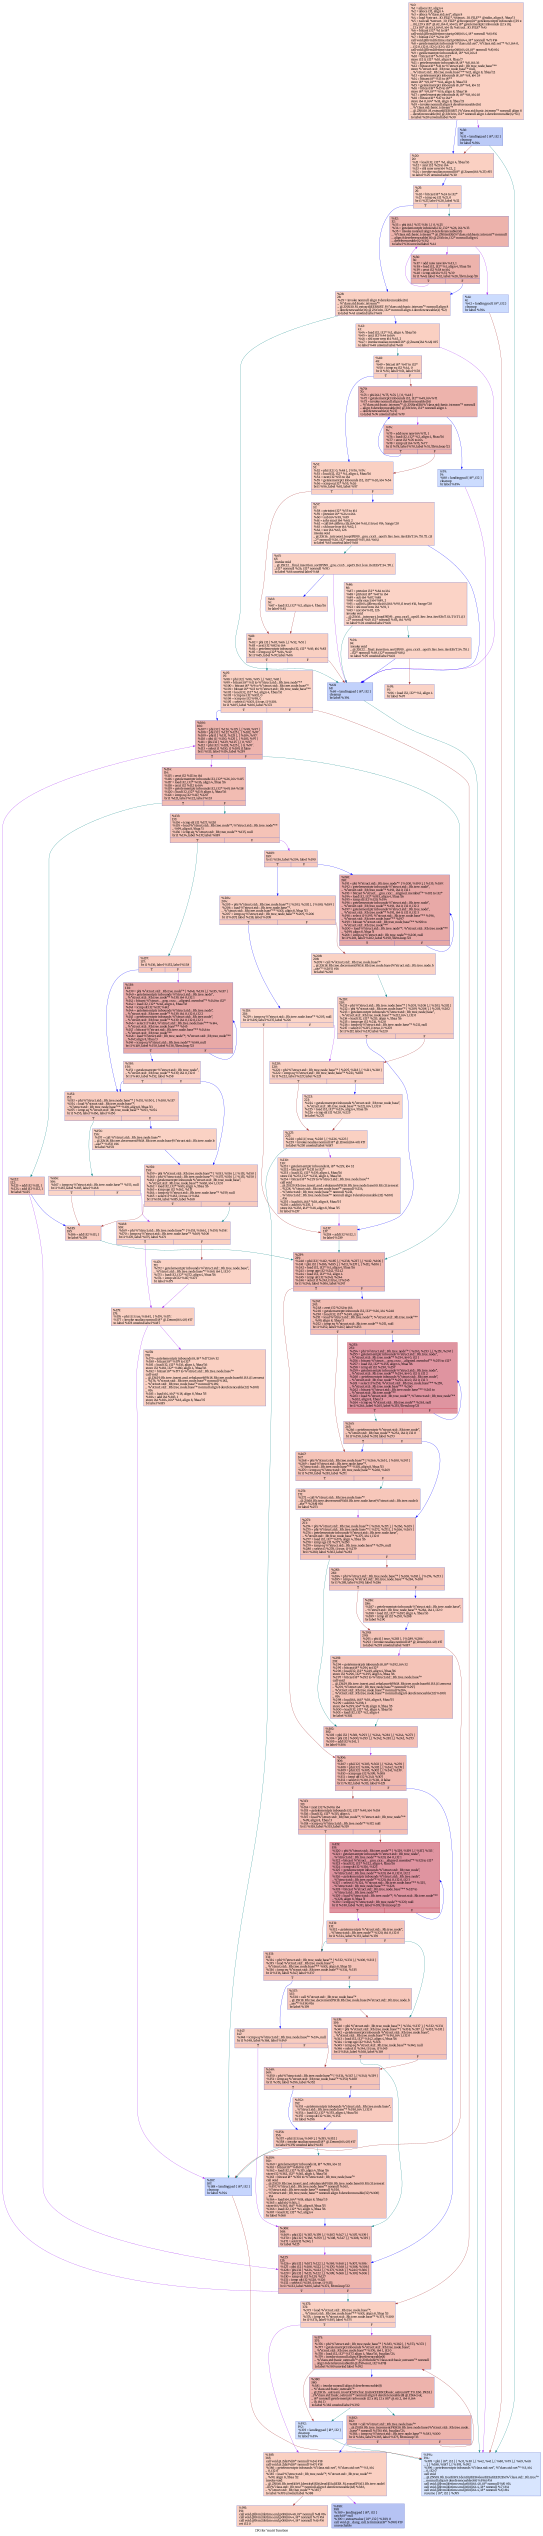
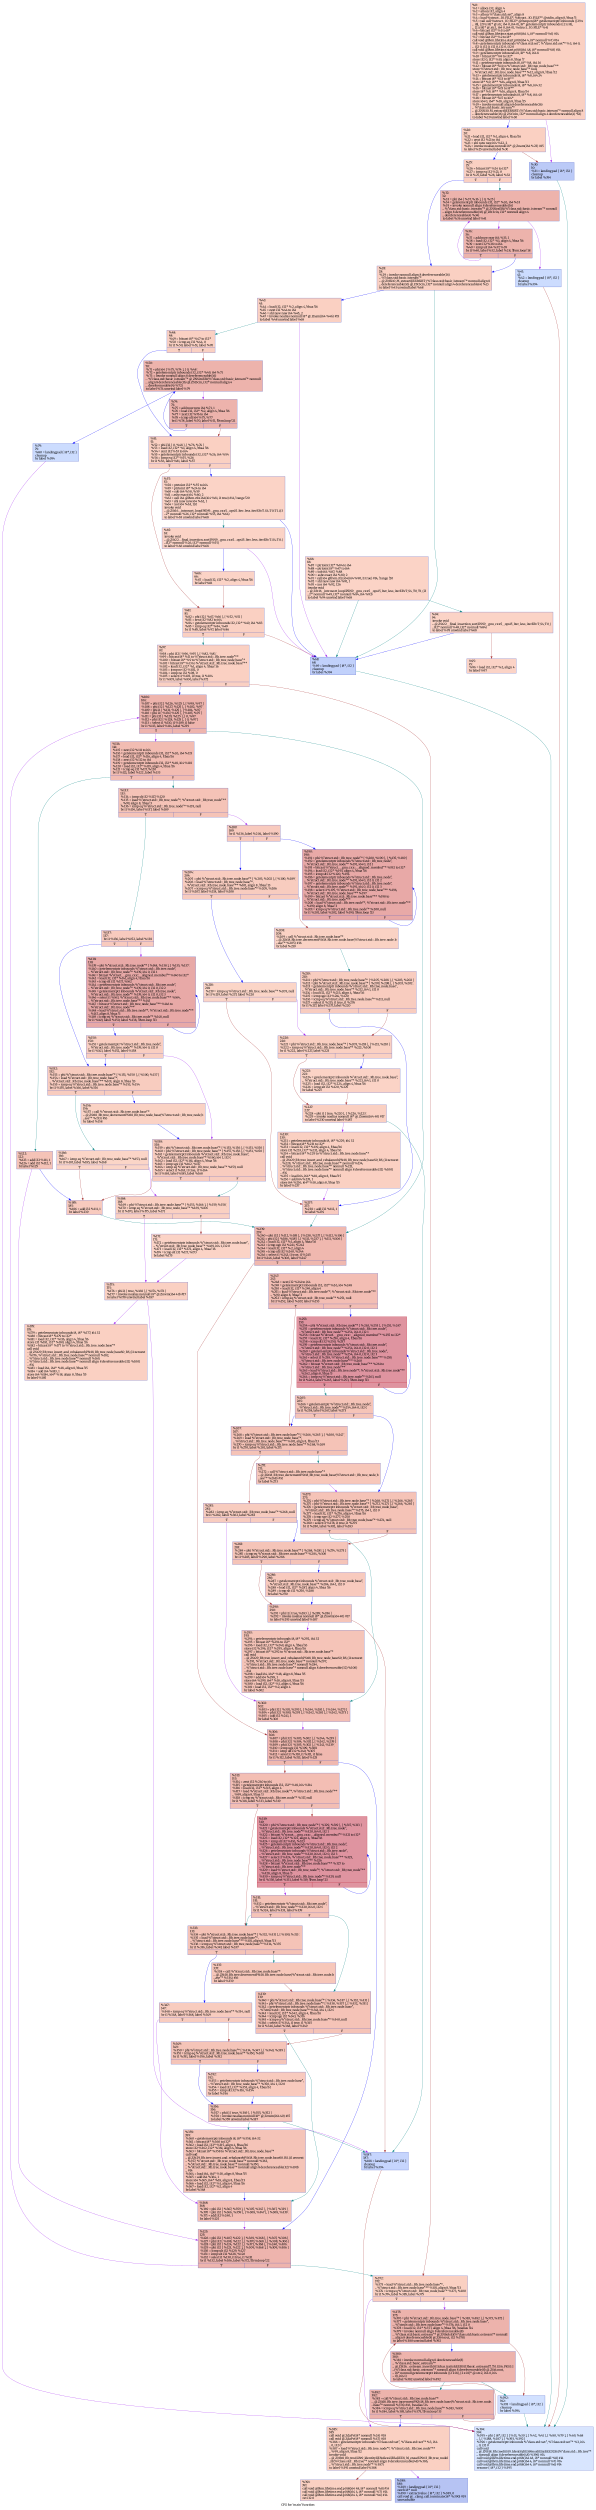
edge "%30:" -> "%20:": reversed
edge "%150:" -> "%158:": color blue -> purple
node "%281:": added
